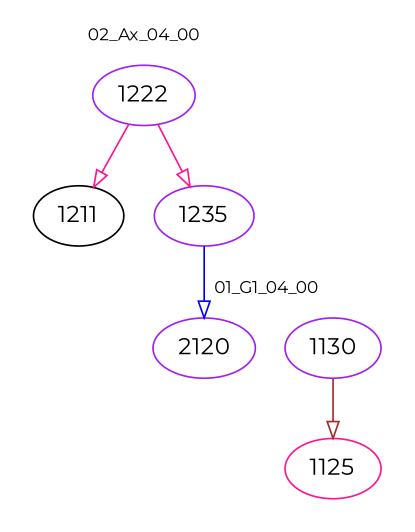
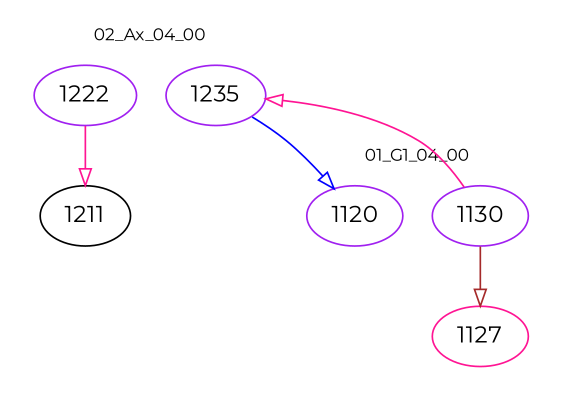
edge "1222" -> "1235": now "1130" -> "1235"
node "2120": label "2120" -> "1120"
node "1125": label "1125" -> "1127"
